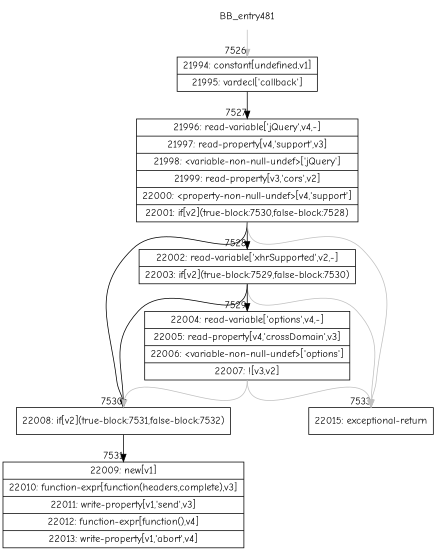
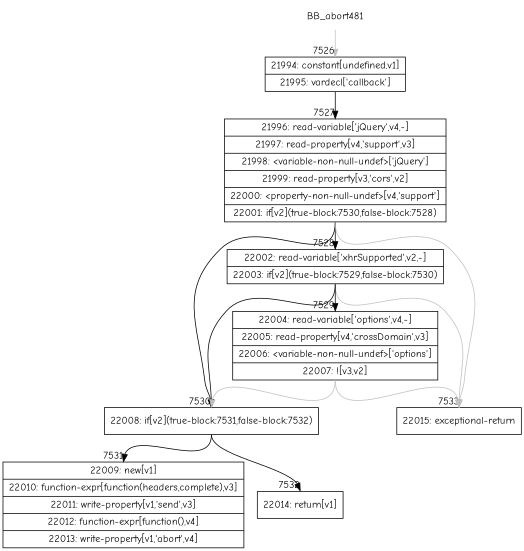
node "BB_entry481": label "BB_entry481" -> "BB_abort481"
node "22014: return[v1]": added
